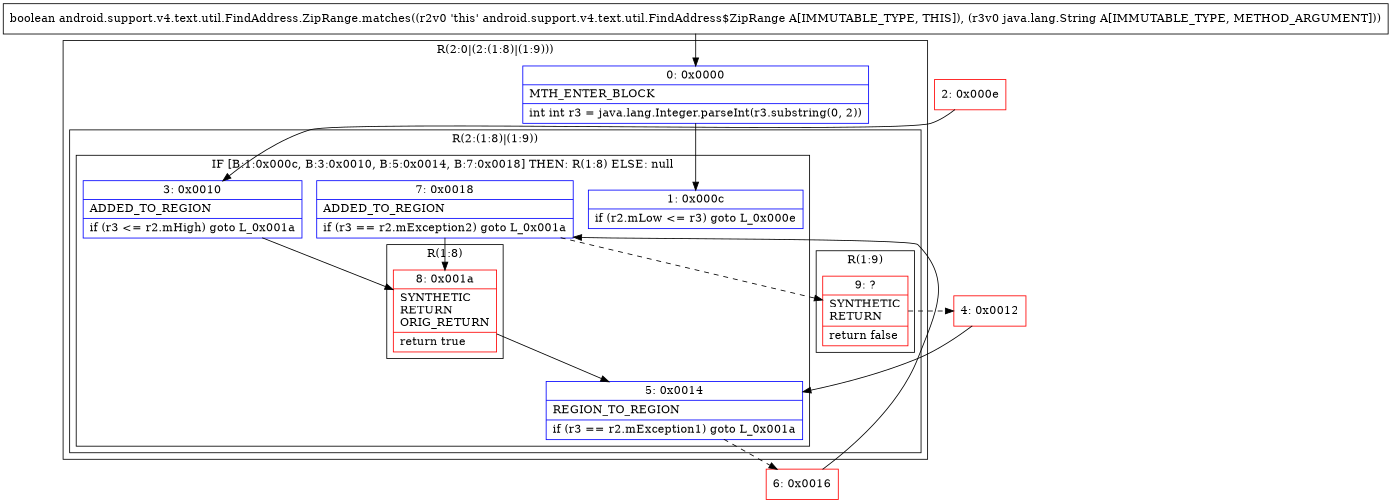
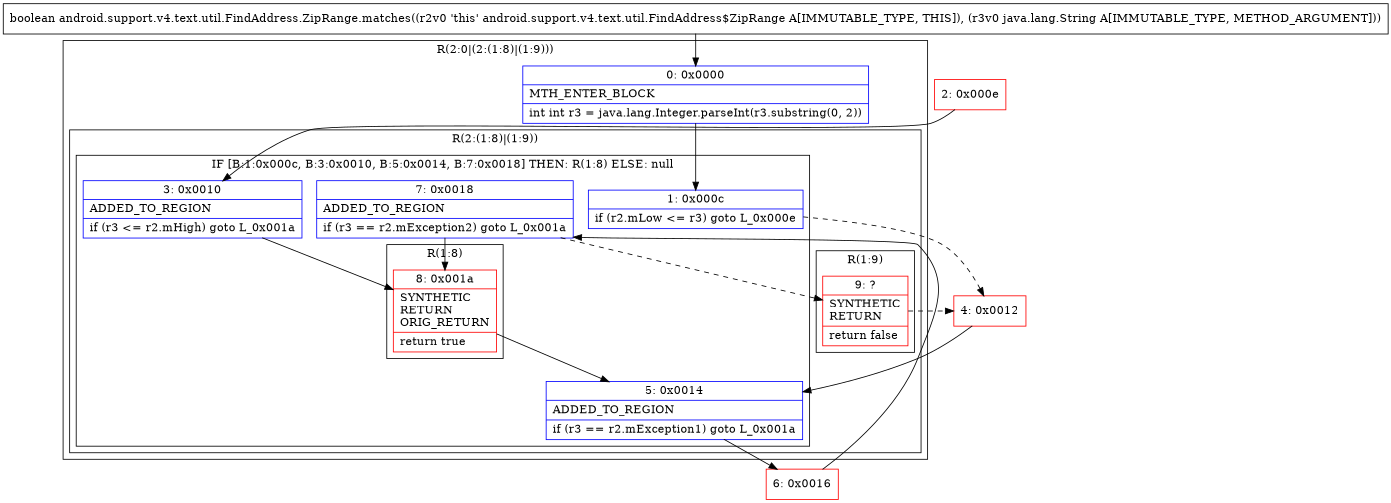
edge "1: 0x000c" -> "4: 0x0012": added
node "5: 0x0014": text "REGION_TO_REGION" -> "ADDED_TO_REGION"
edge "5: 0x0014" -> "6: 0x0016": style dashed -> solid
